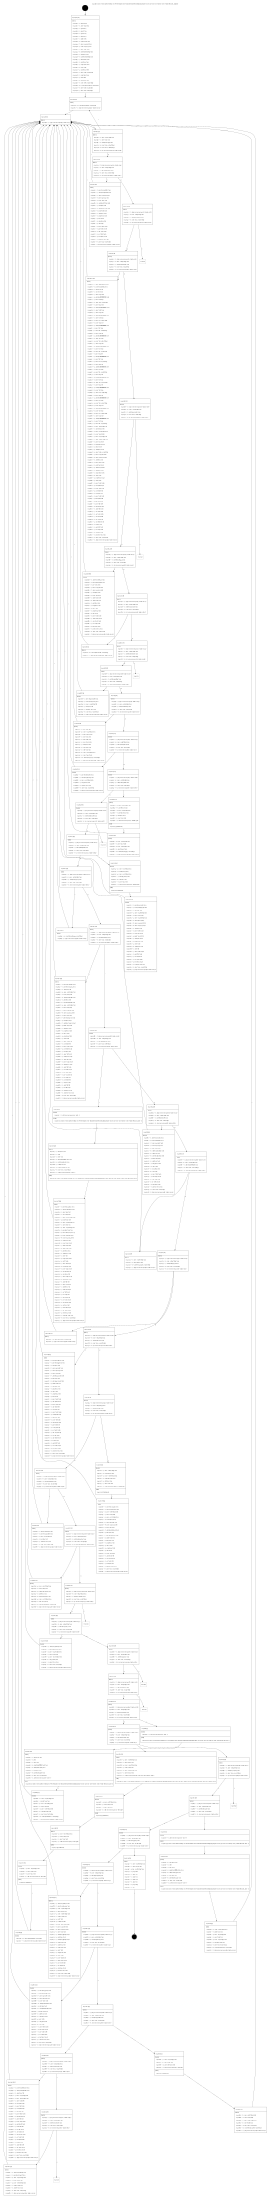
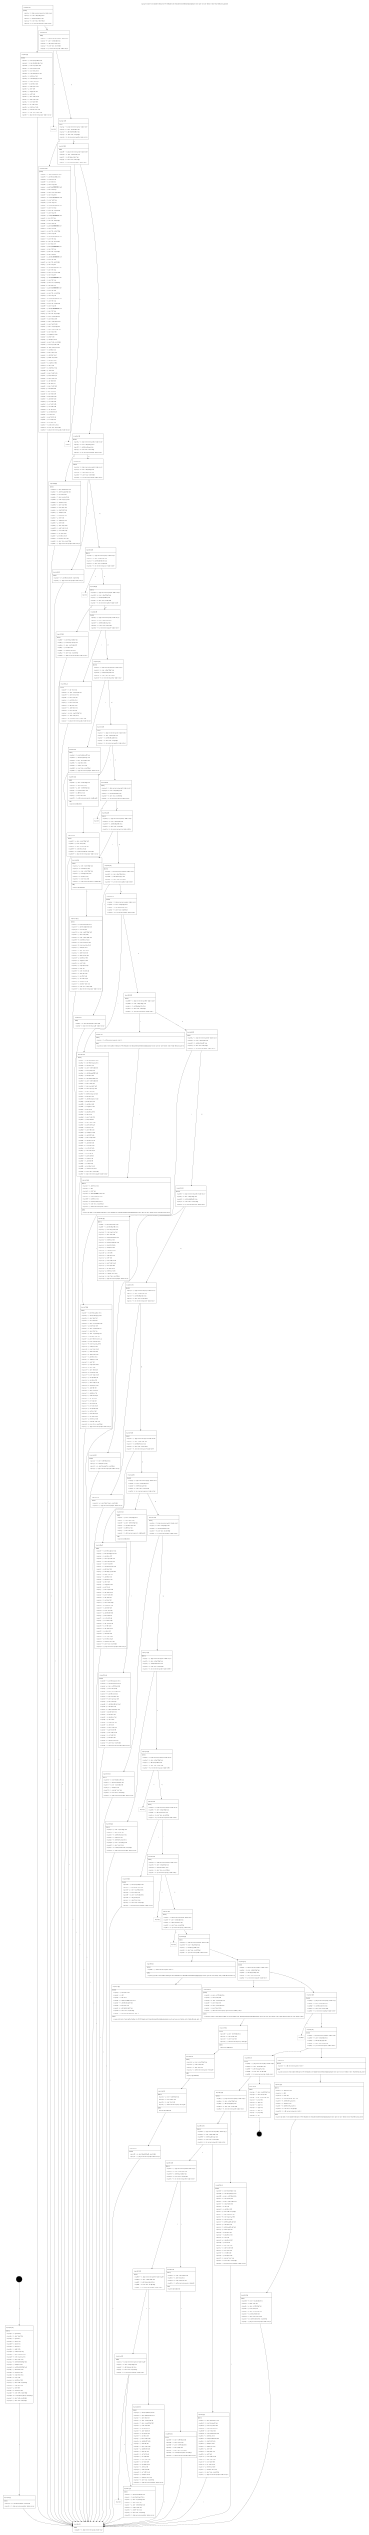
node "0x4014f4 [32]": removed
node "0x401eb8 [41]": removed
